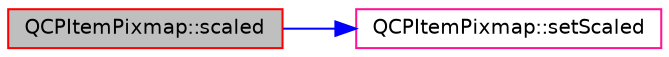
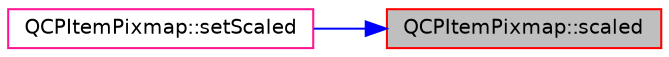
edge "QCPItemPixmap::scaled" -> "QCPItemPixmap::setScaled": reversed
